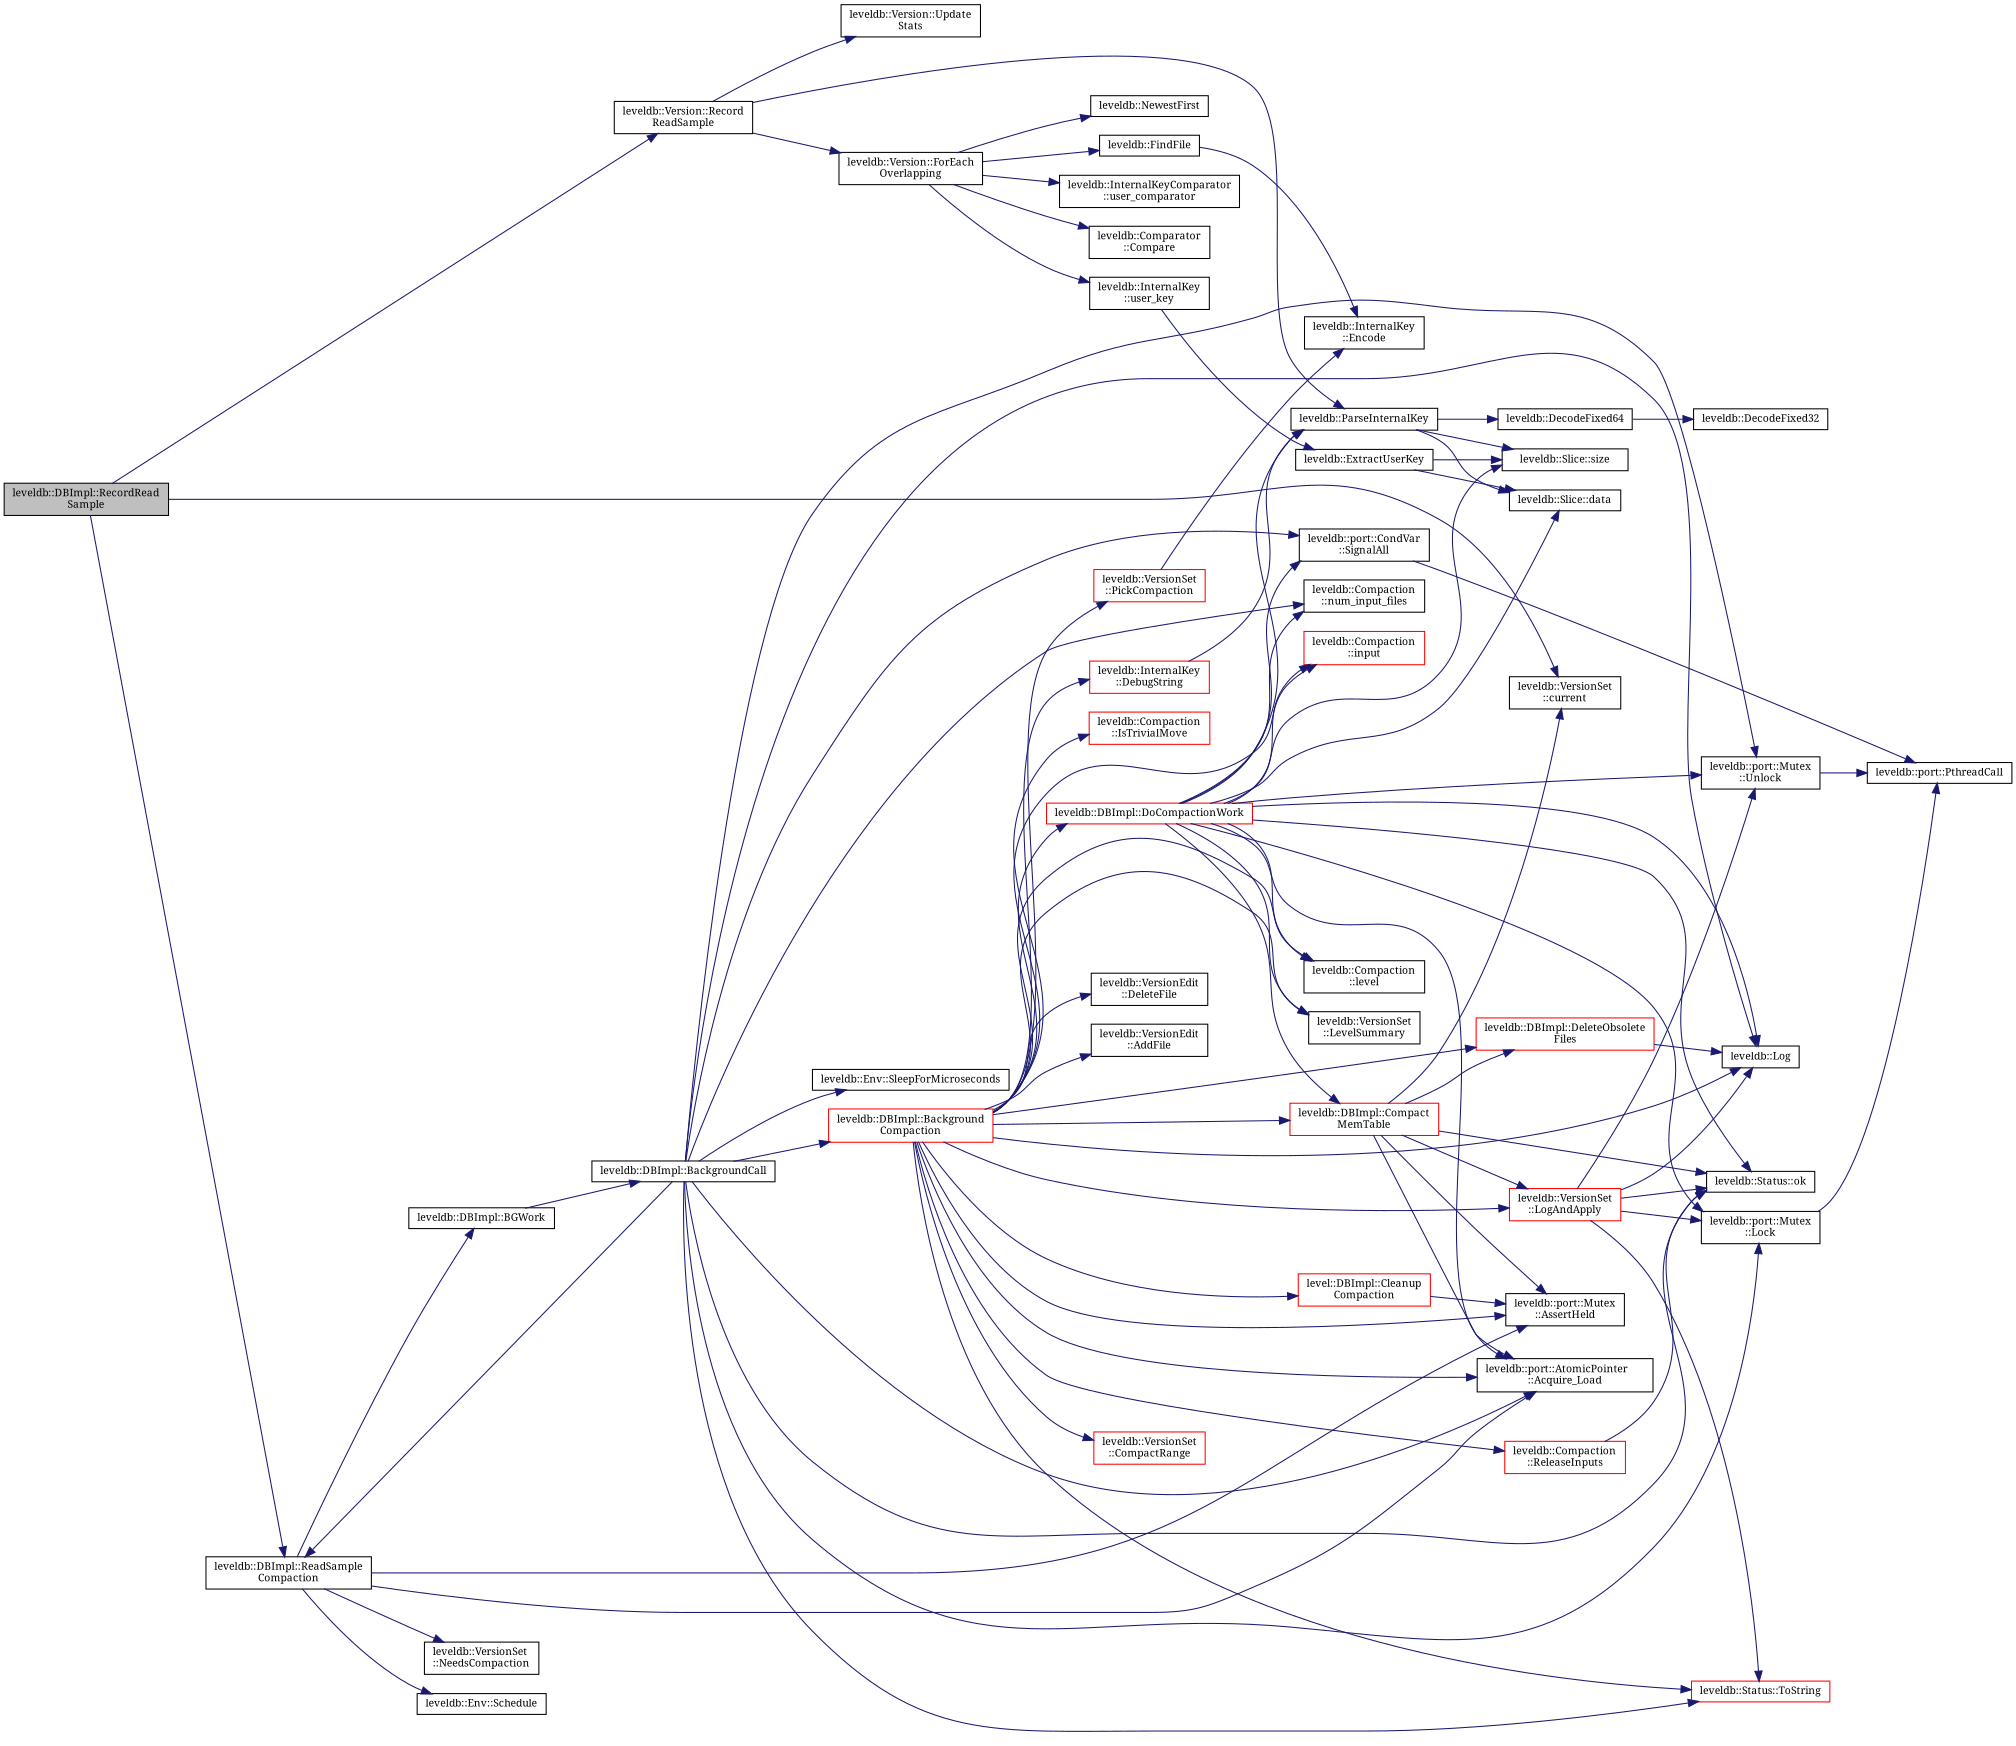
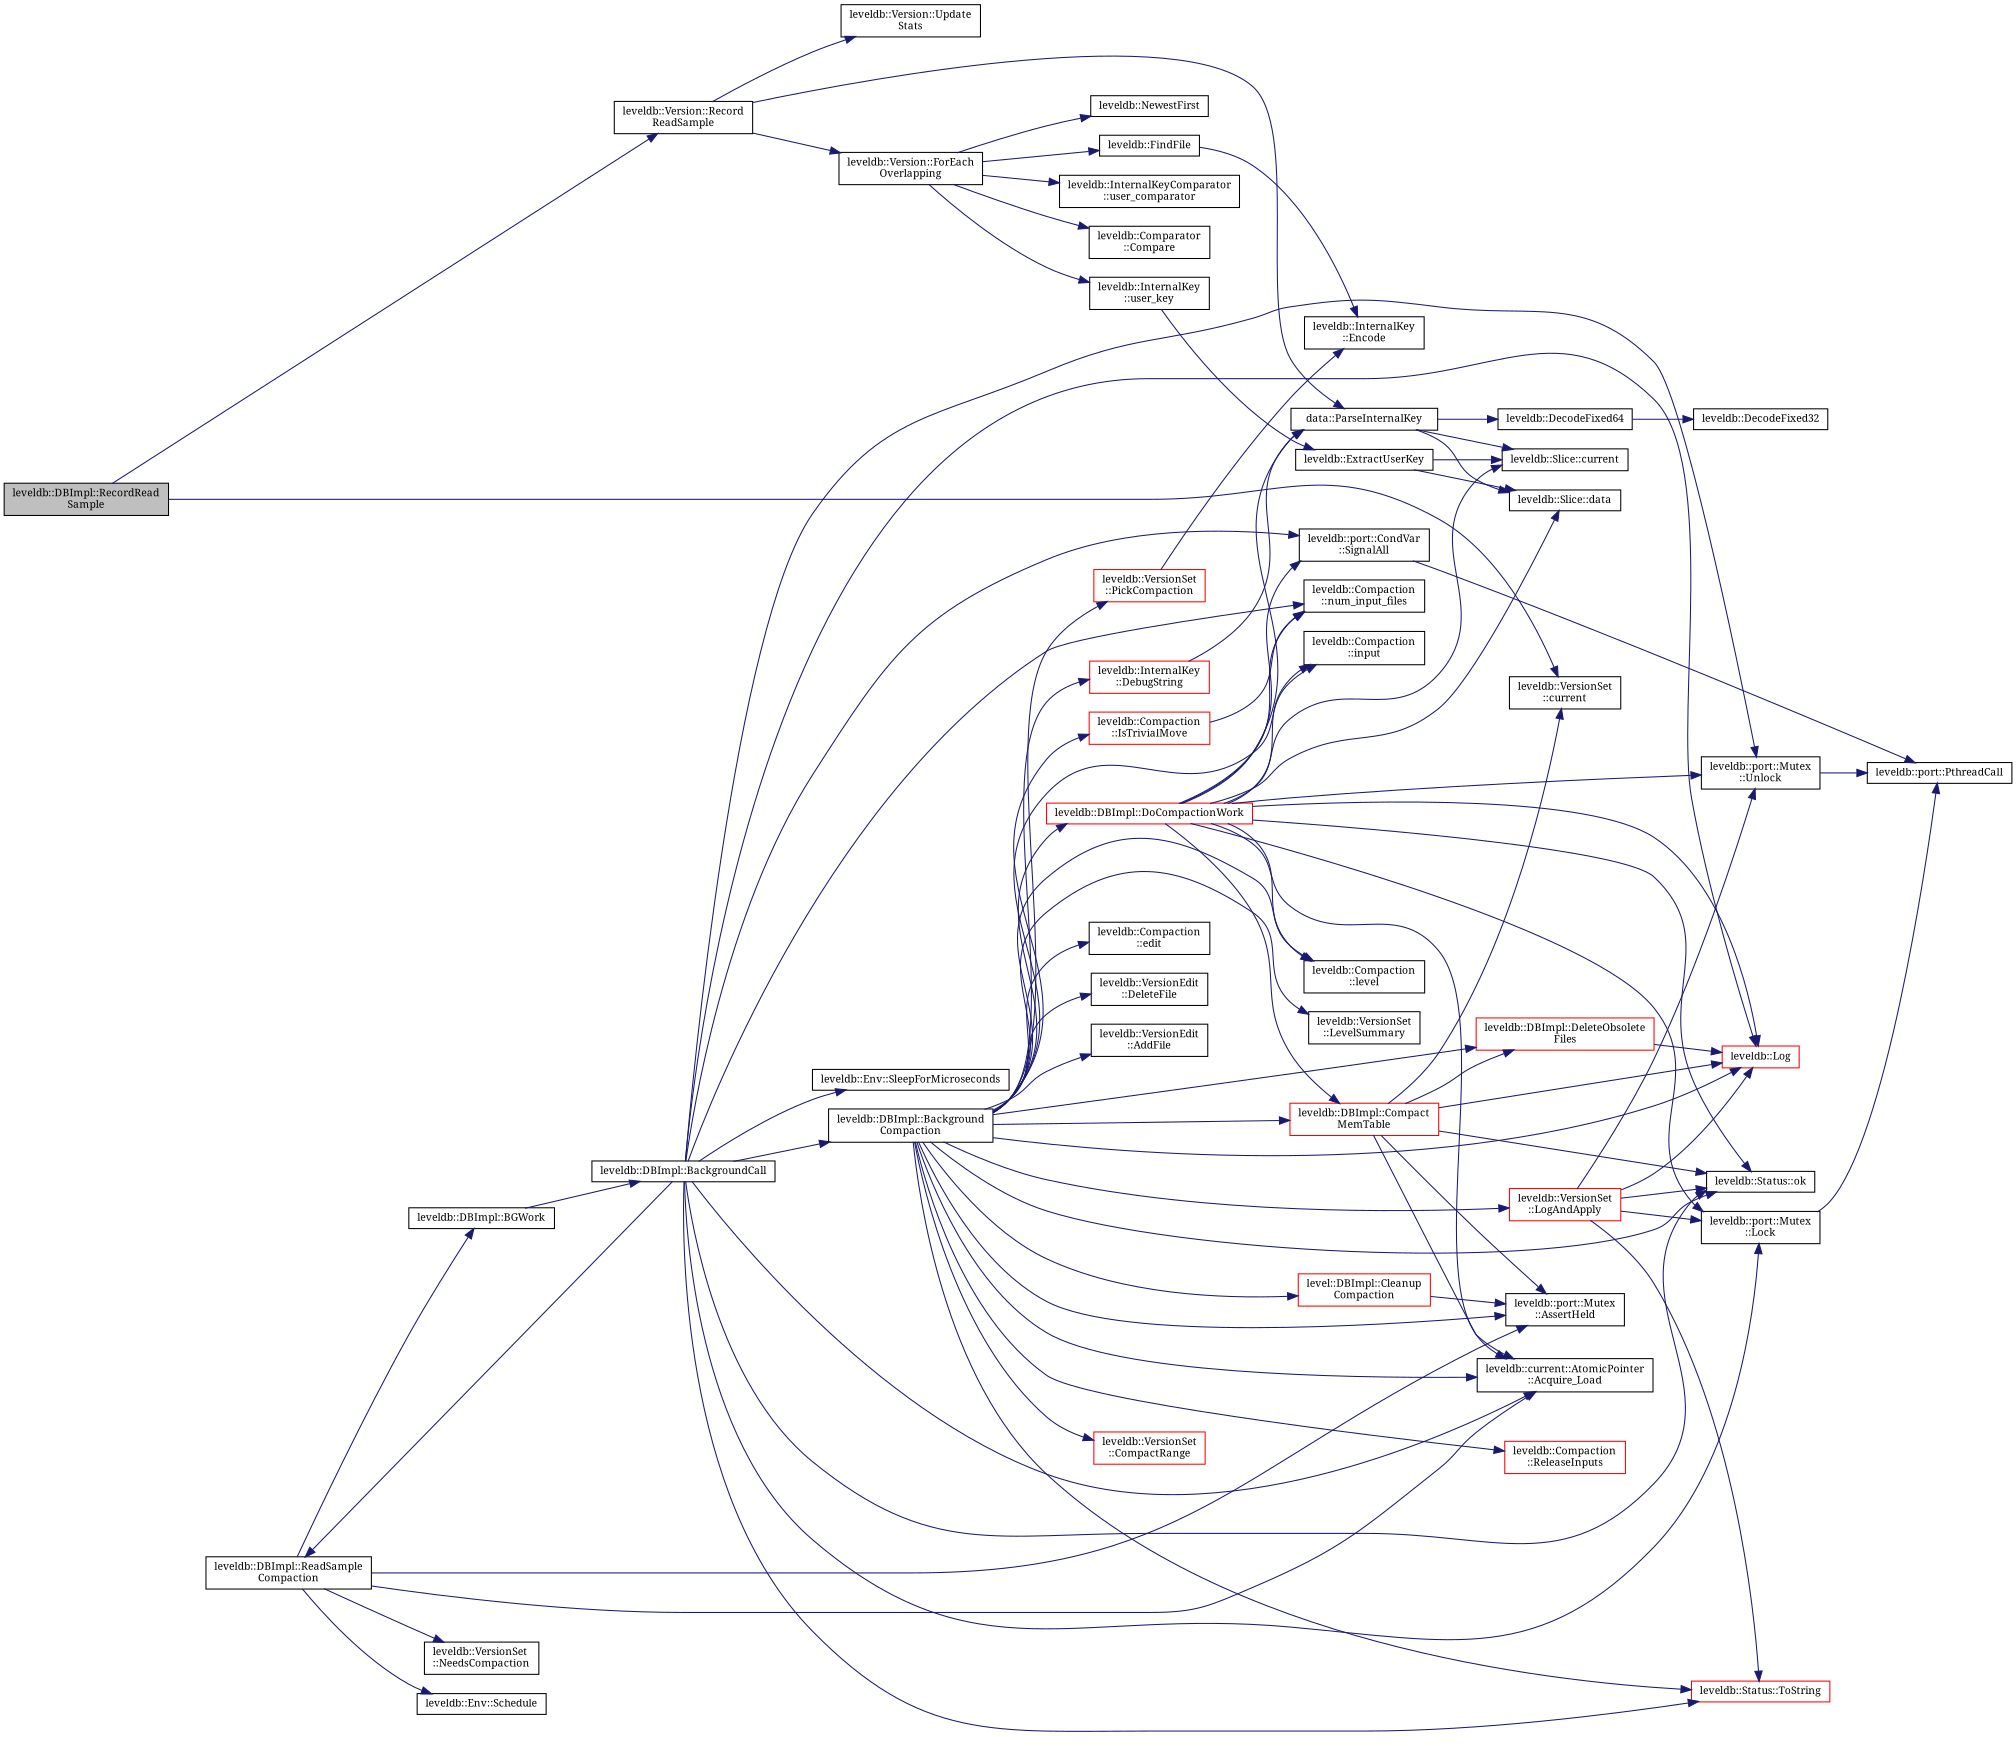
node "leveldb::ParseInternalKey": label "leveldb::ParseInternalKey" -> "data::ParseInternalKey"
node "leveldb::Slice::size": label "leveldb::Slice::size" -> "leveldb::Slice::current"
node "leveldb::Compaction ::input": color red -> black
edge "leveldb::Compaction ::IsTrivialMove" -> "leveldb::Compaction ::num_input_files": added
edge "leveldb::DBImpl::DoCompactionWork" -> "leveldb::VersionSet ::LevelSummary": removed
node "leveldb::Compaction ::edit": added
edge "leveldb::DBImpl::RecordRead Sample" -> "leveldb::DBImpl::ReadSample Compaction": removed
node "leveldb::Log": color black -> red
node "leveldb::DBImpl::Background Compaction": color red -> black
edge "leveldb::DBImpl::Compact MemTable" -> "leveldb::VersionSet ::LogAndApply": now "leveldb::DBImpl::Compact MemTable" -> "leveldb::Log"
edge "leveldb::Compaction ::ReleaseInputs" -> "leveldb::Status::ok": now "leveldb::DBImpl::Background Compaction" -> "leveldb::Status::ok"
node "leveldb::port::AtomicPointer ::Acquire_Load": label "leveldb::port::AtomicPointer ::Acquire_Load" -> "leveldb::current::AtomicPointer ::Acquire_Load"
